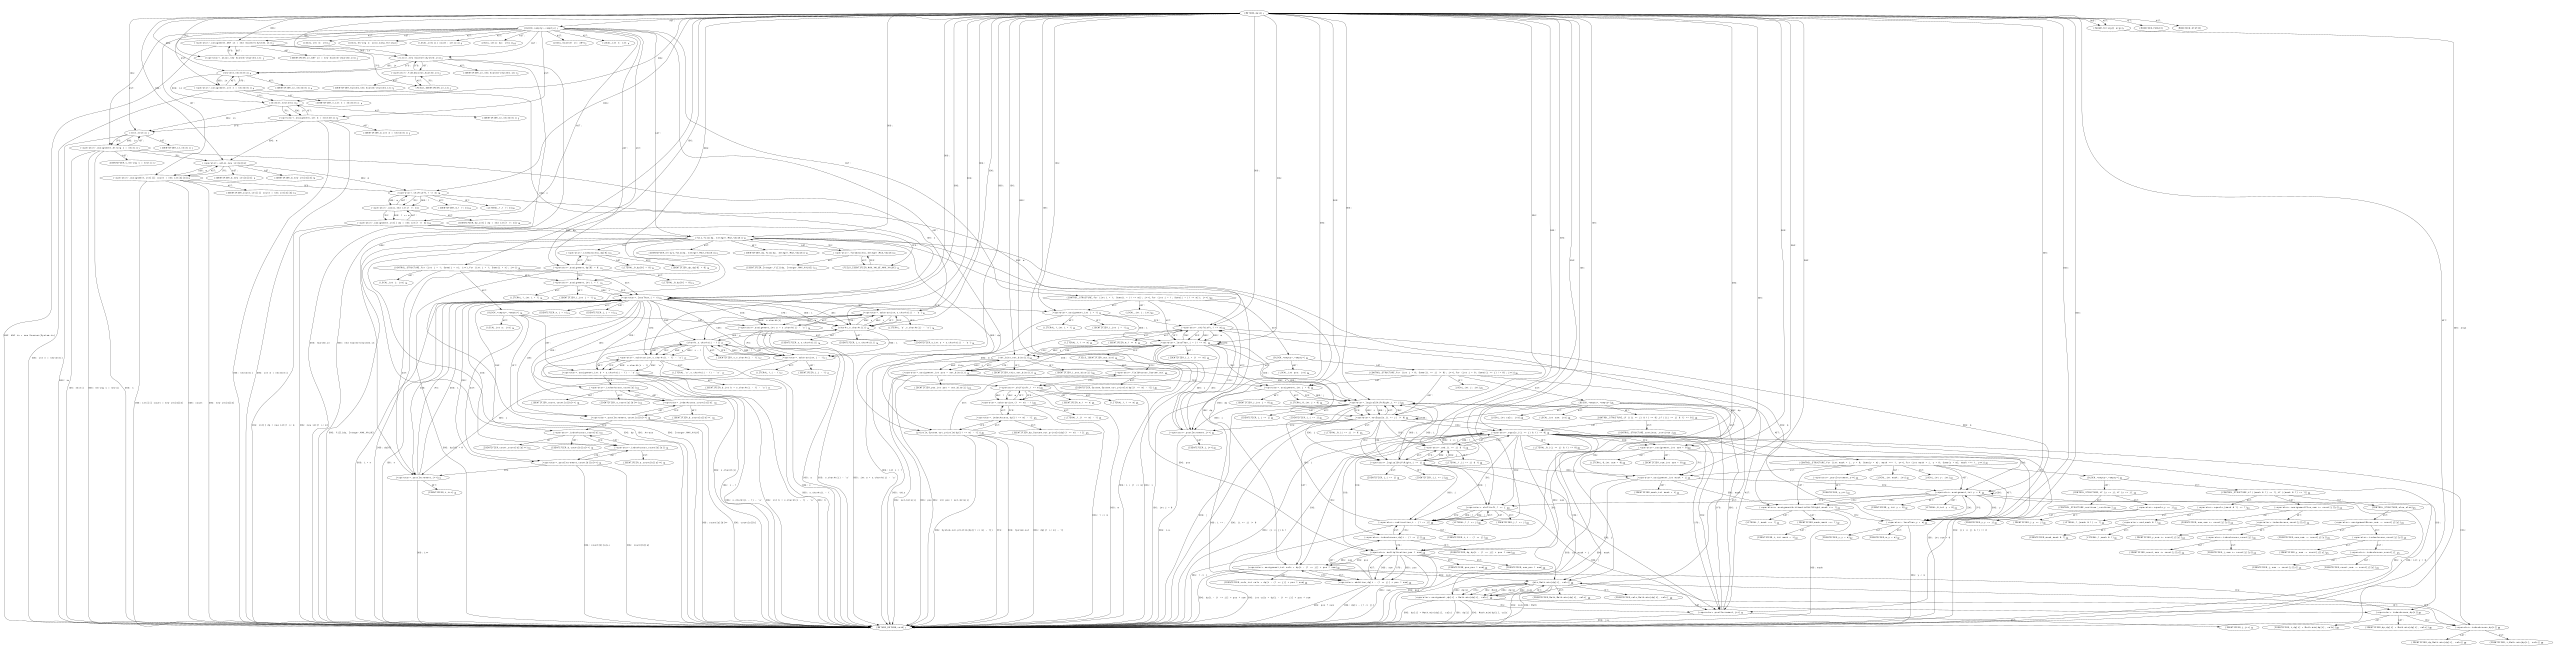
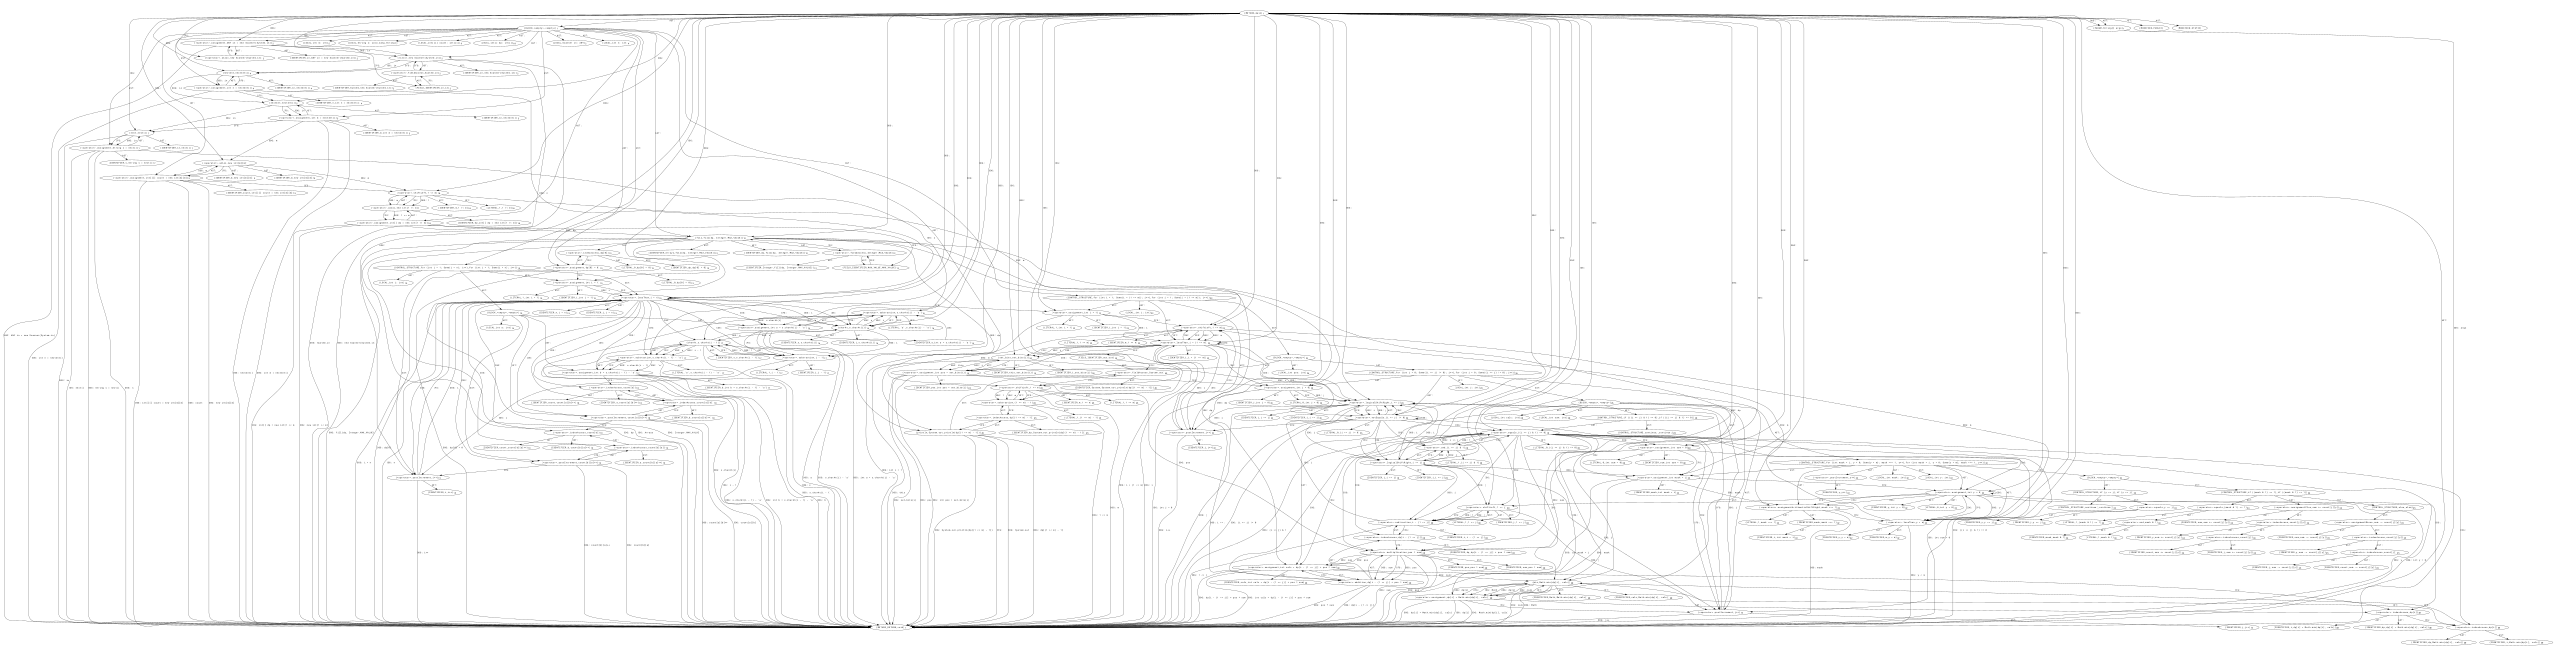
edge "(<operator>.assignment,String s = next())" -> "(<operator>.alloc,new int[m][m])": removed, label "CFG:"
edge "(<operator>.lessThan,i < n)" -> "(<operator>.subtraction,s.charAt(i) - 'a')": now "(IDENTIFIER,a,int a = s.charAt(i) - 'a')" -> "(<operator>.subtraction,s.charAt(i) - 'a')"
edge "(<operator>.indexAccess,count[b])" -> "(<operator>.indexAccess,count[b][a])": removed, label "CFG:"
